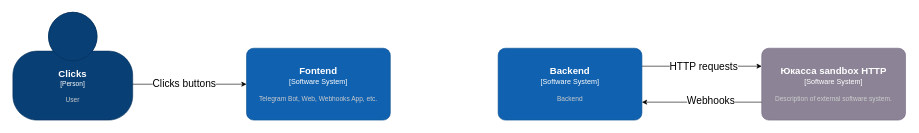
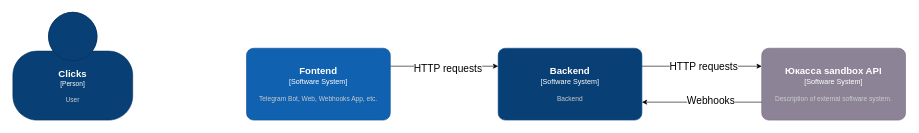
edge "Fontend [Software System] Telegram Bot, Web, Webhooks App, etc." -> "Backend [Software System] Backend": added, label "HTTP requests"
edge "Clicks [Person] User" -> "Fontend [Software System] Telegram Bot, Web, Webhooks App, etc.": removed, label "Clicks buttons"
node "Backend [Software System] Backend": fillcolor #1061b0 -> #083f75
node "Юкасса sandbox HTTP [Software System] Description of external software system.": label "Юкасса sandbox HTTP [Software System] Description of external software system." -> "Юкасса sandbox API [Software System] Description of external software system."
